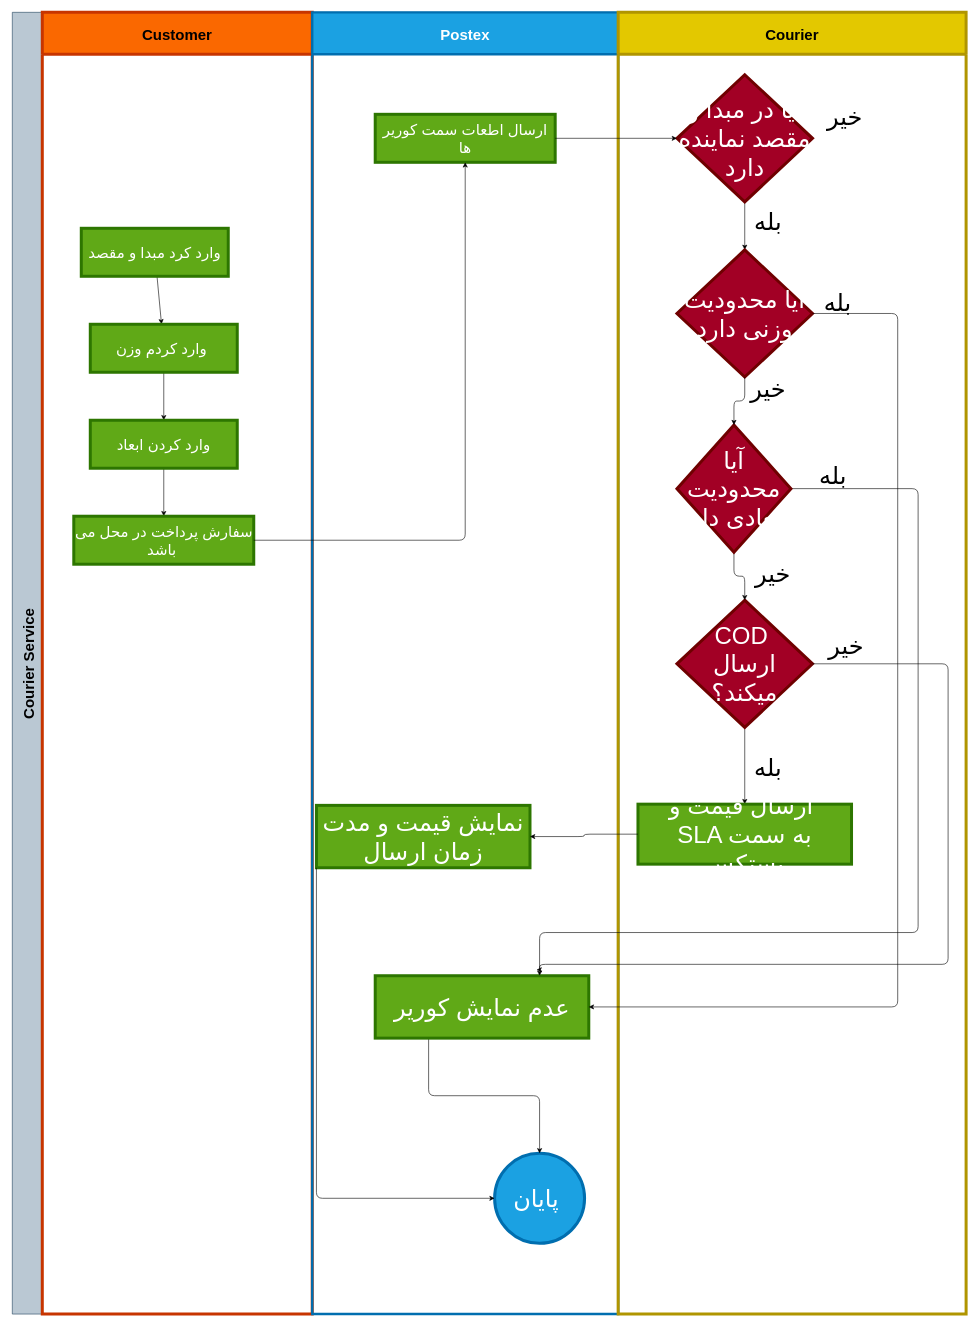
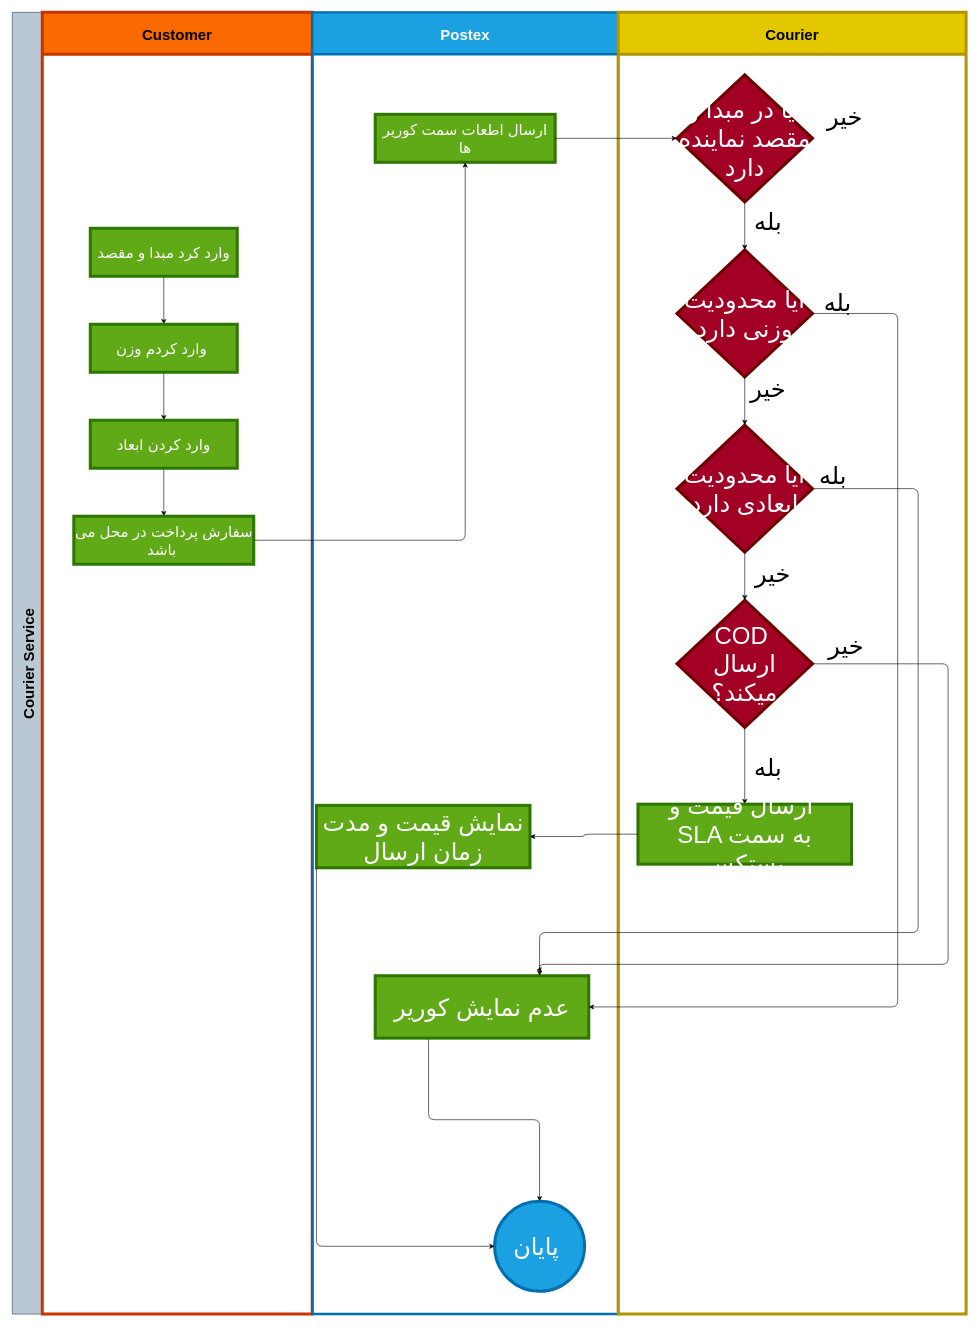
node "وارد کرد مبدا و مقصد": moved (155, 252) -> (164, 252)
node "آیا محدودیت ابعادی دارد": size 114x127 -> 136x127
node "پایان": moved (540, 1199) -> (540, 1247)
